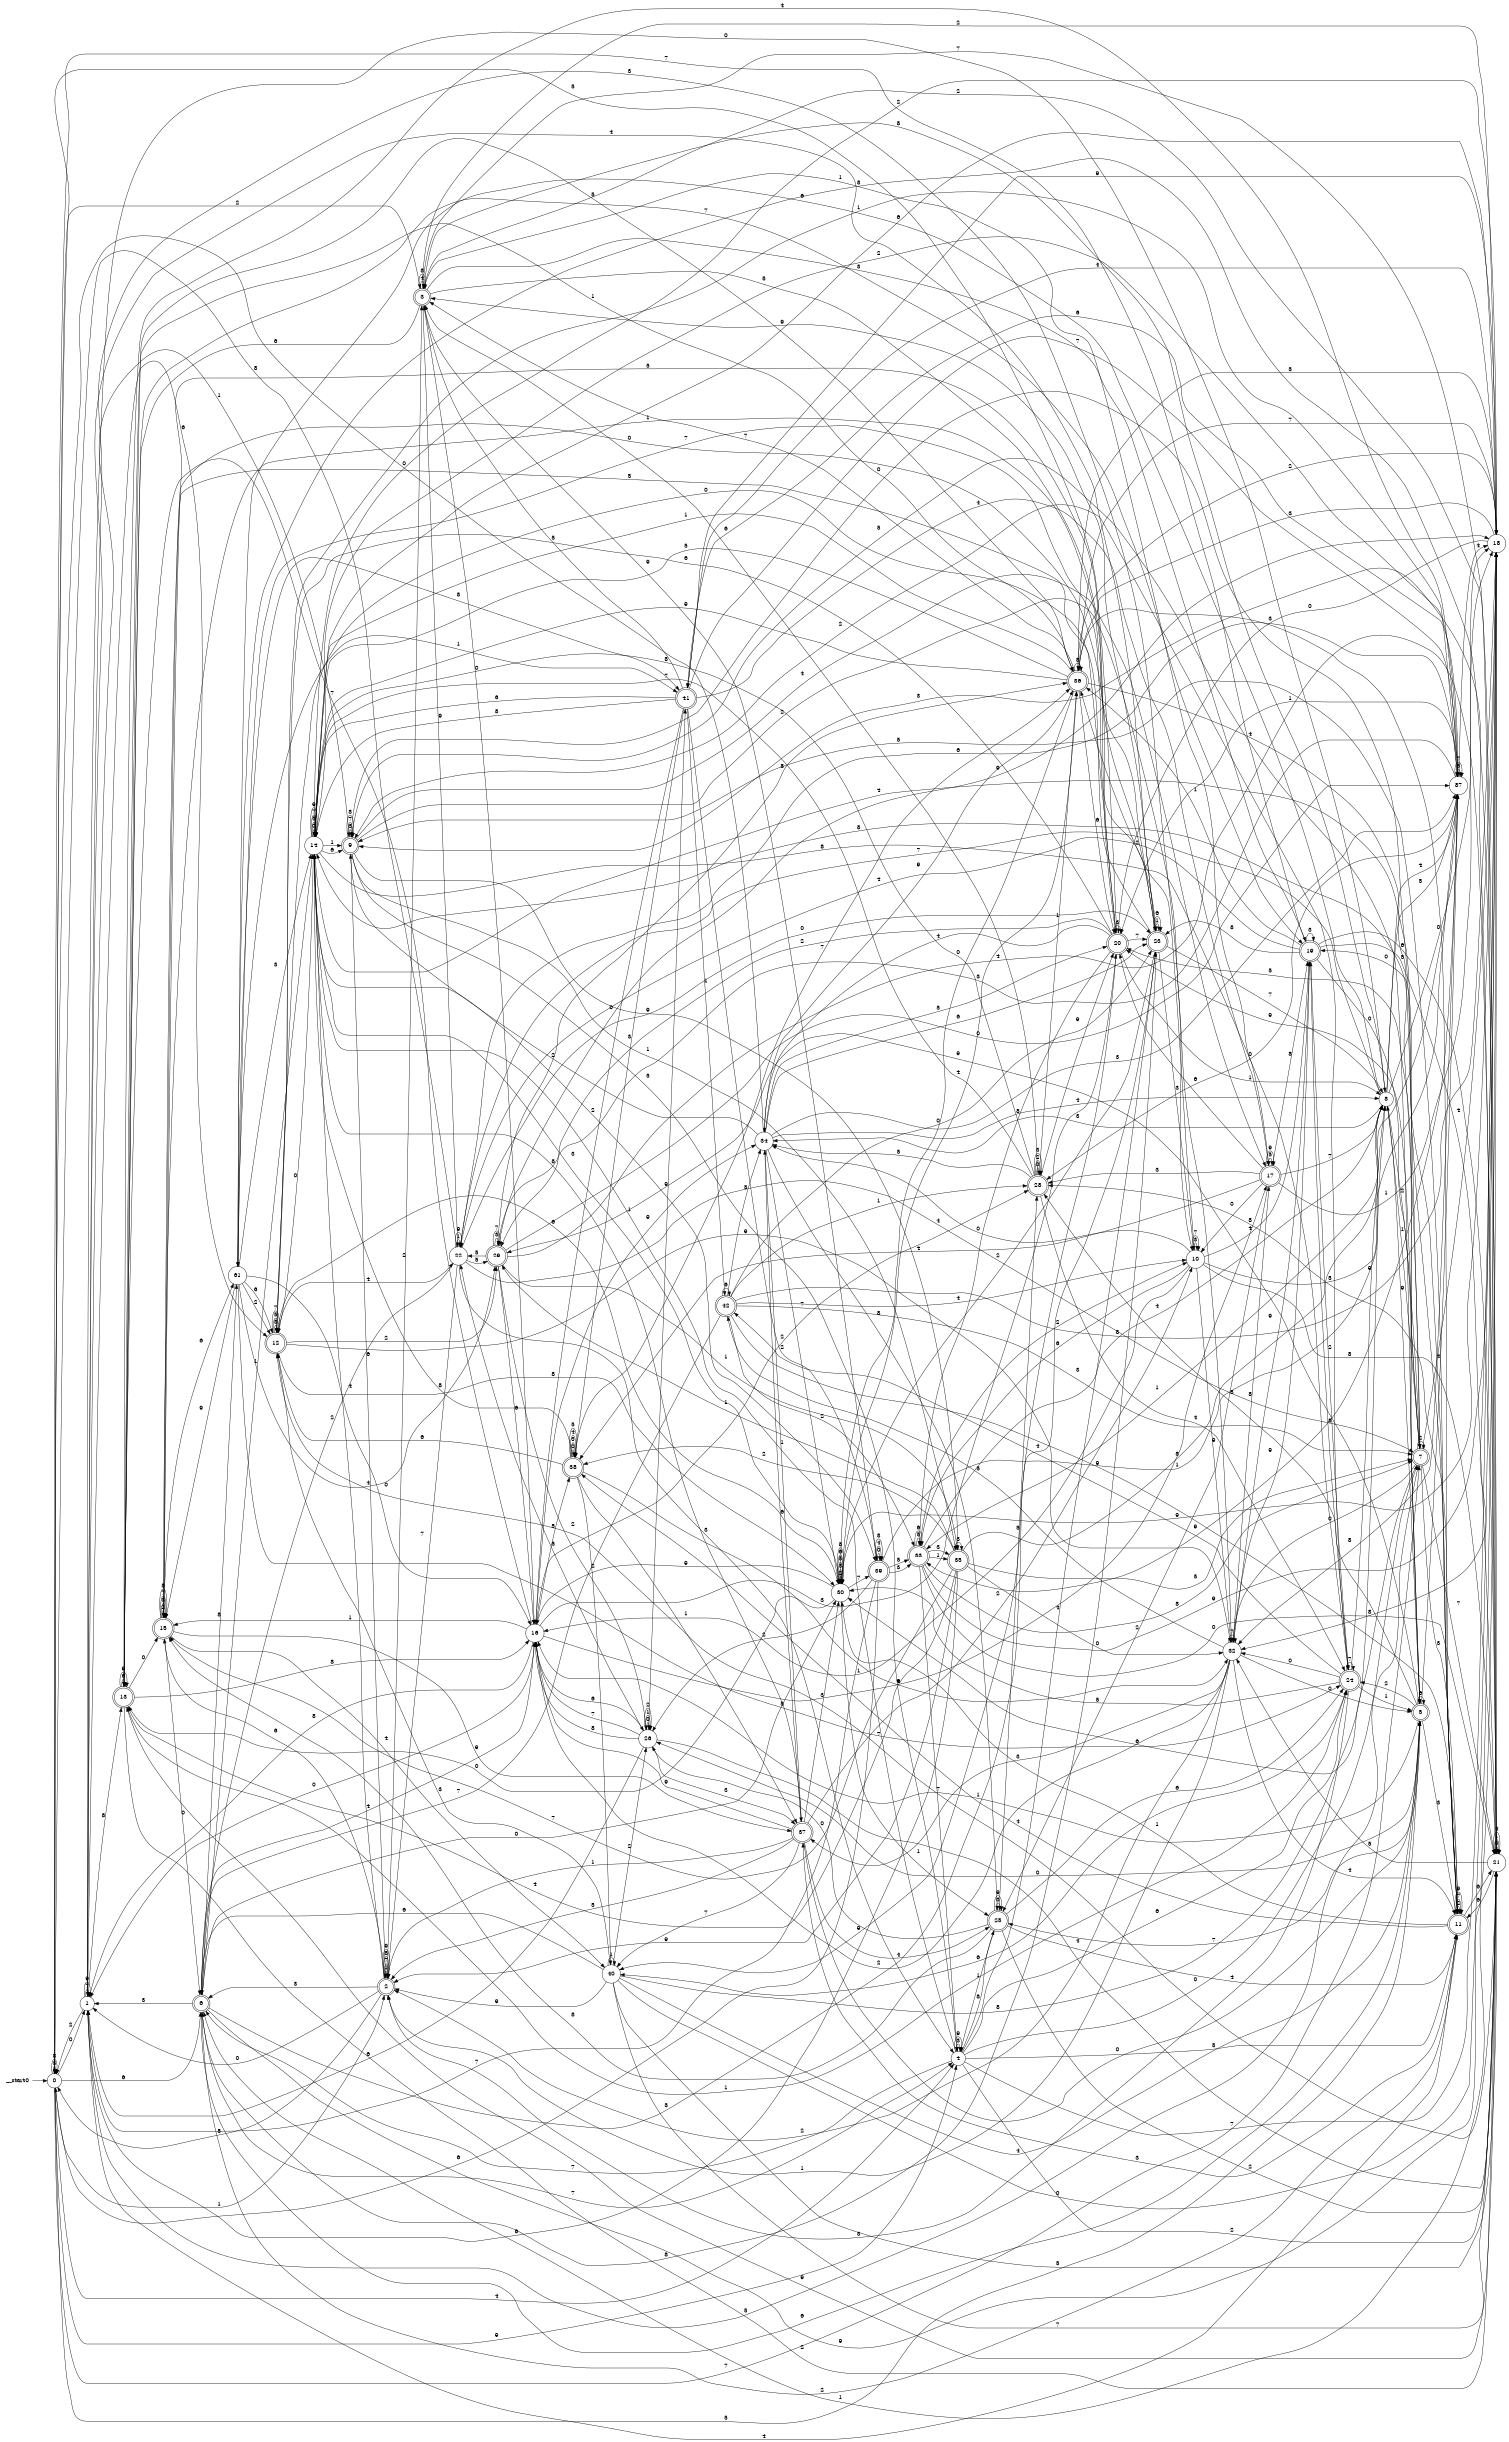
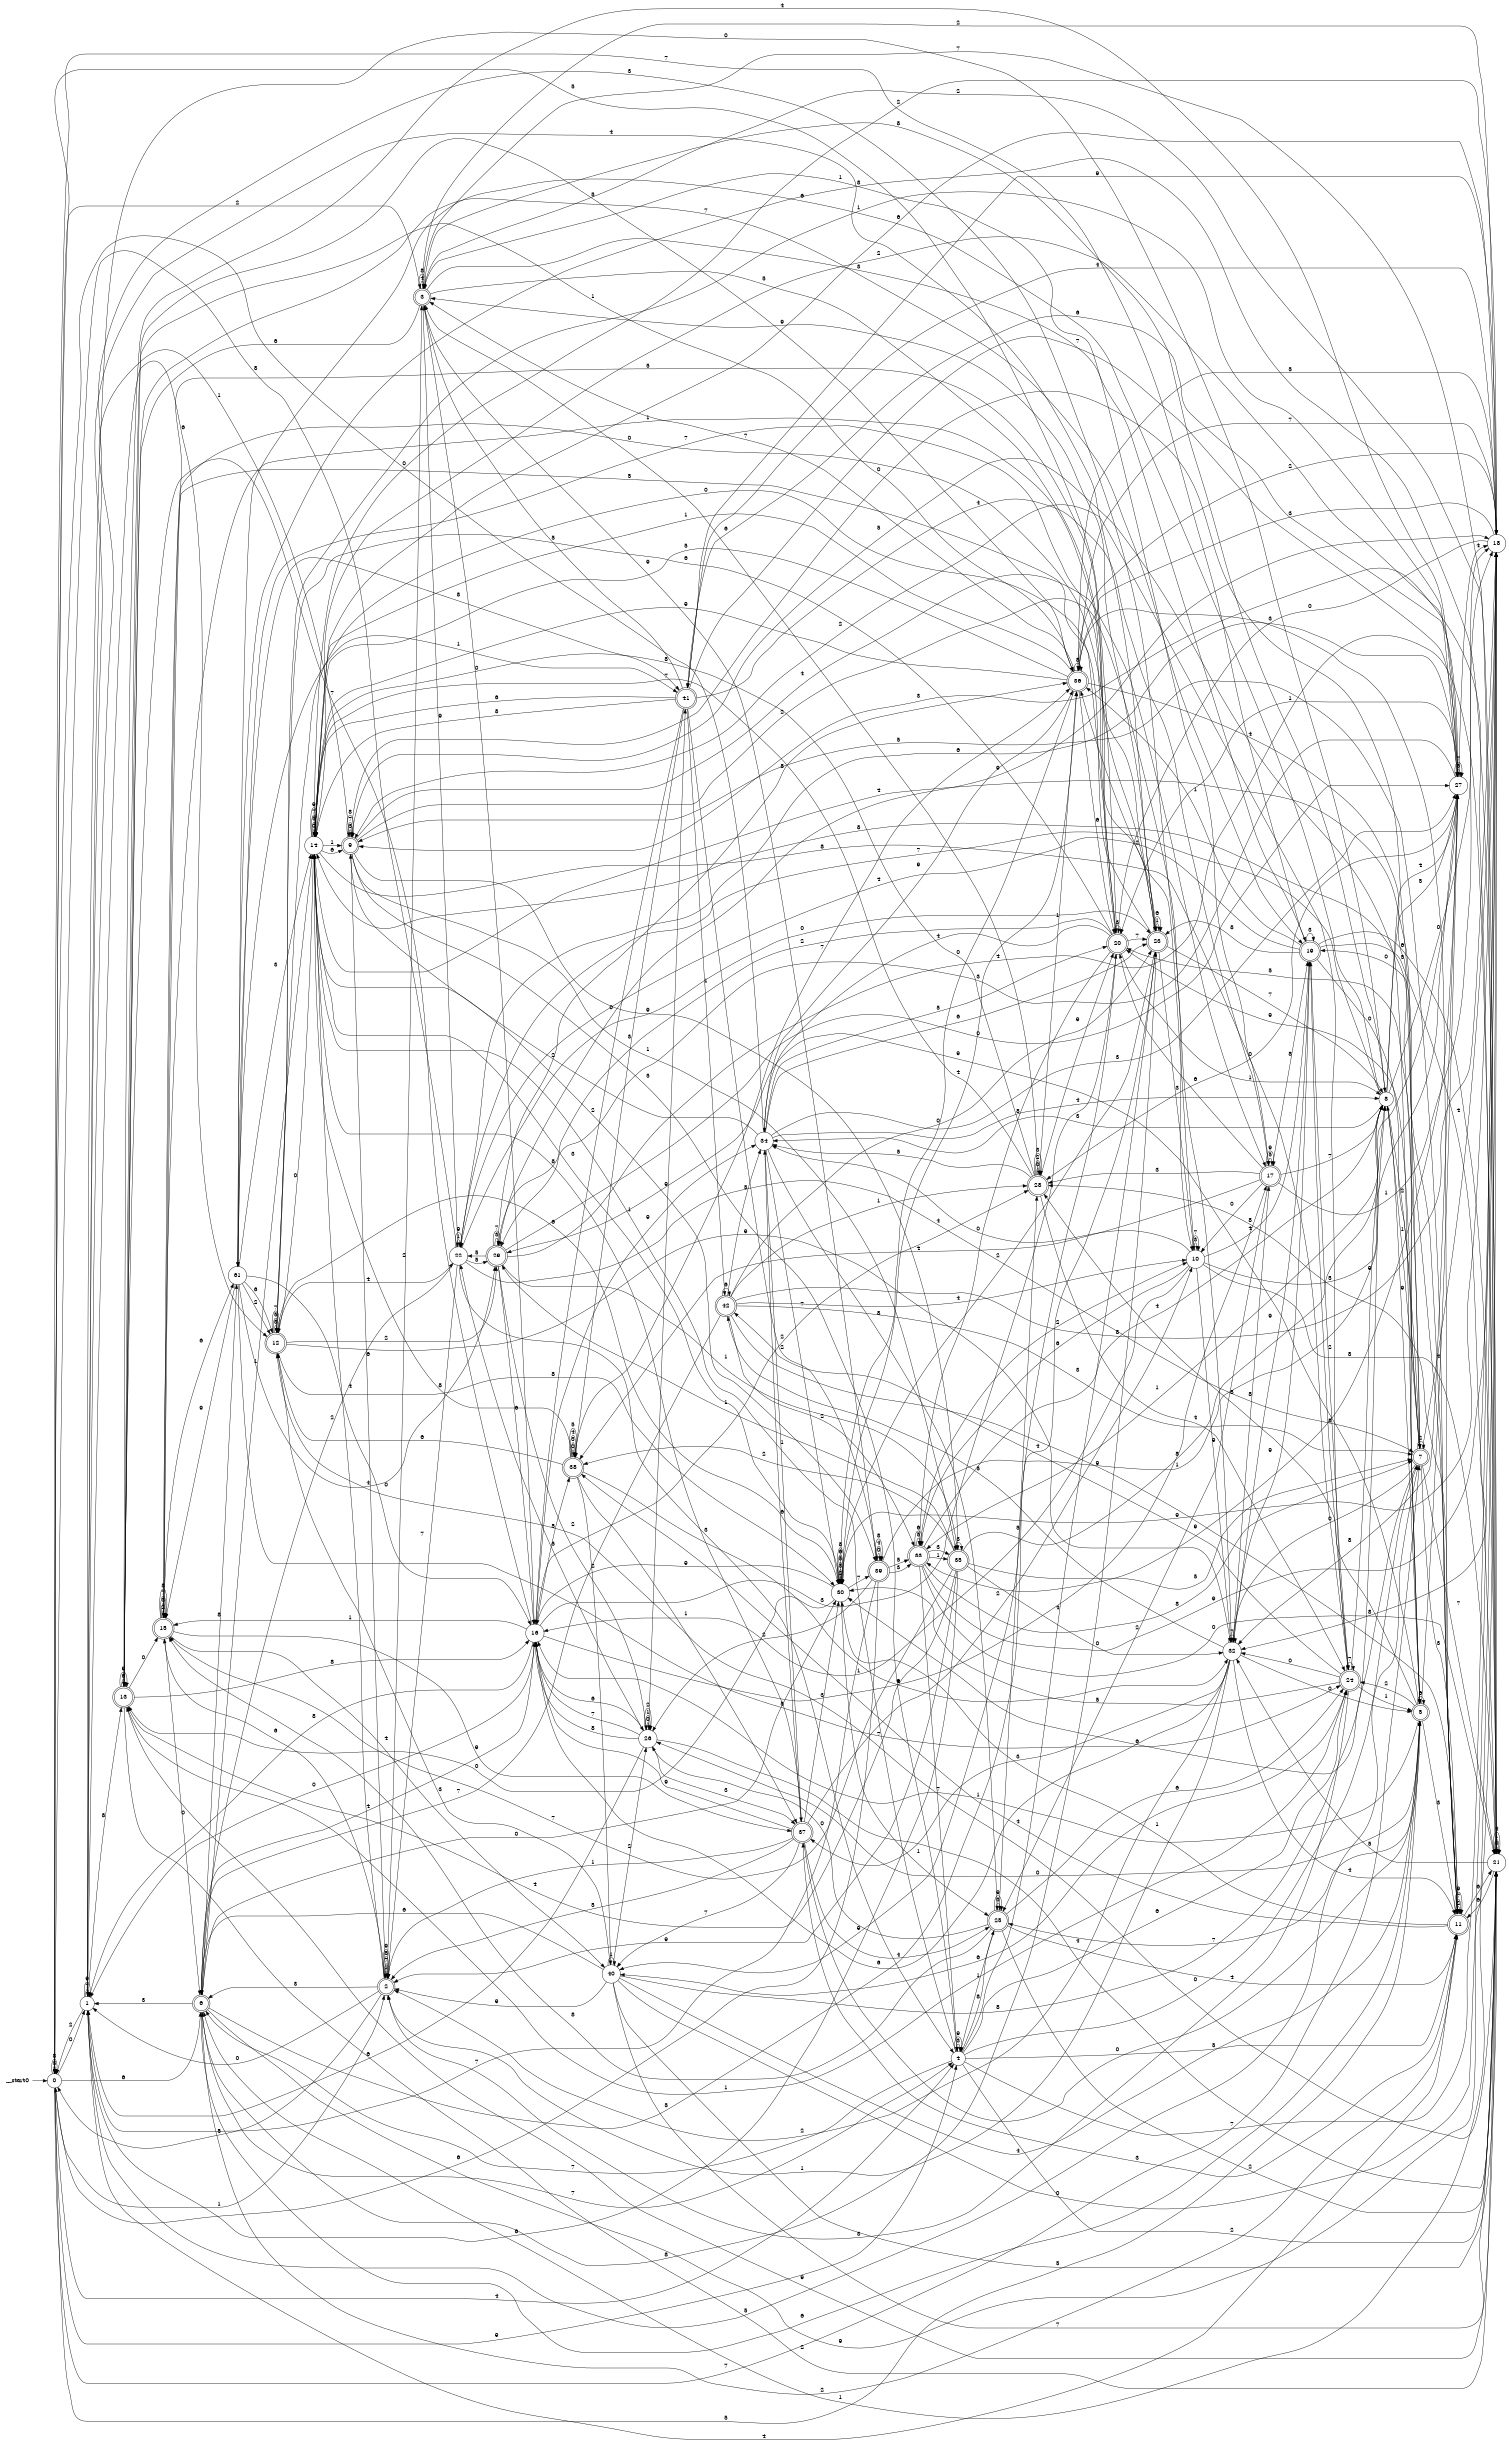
node "87": label "87" -> "27"
edge "32" -> "16": label "2" -> "6"
